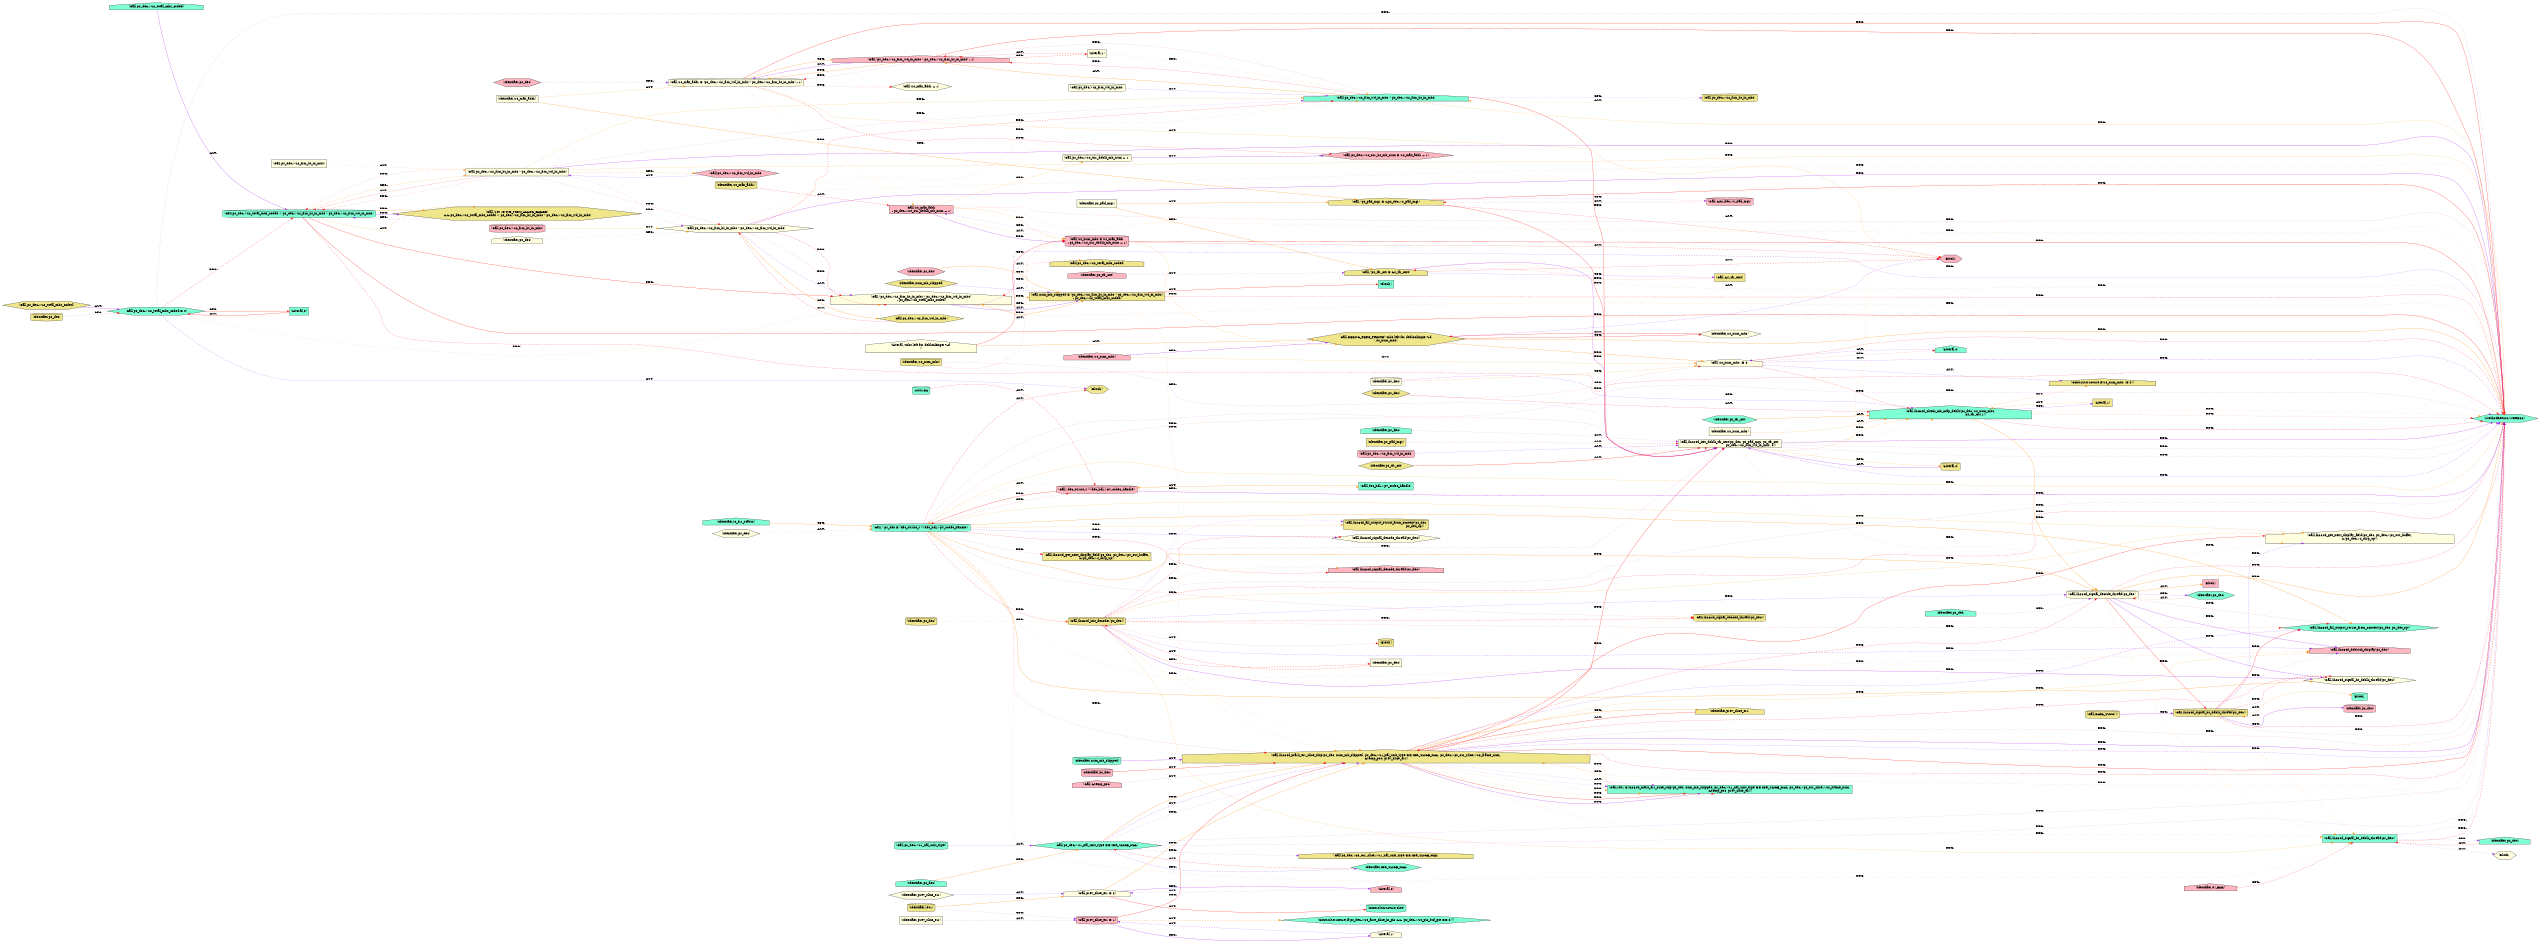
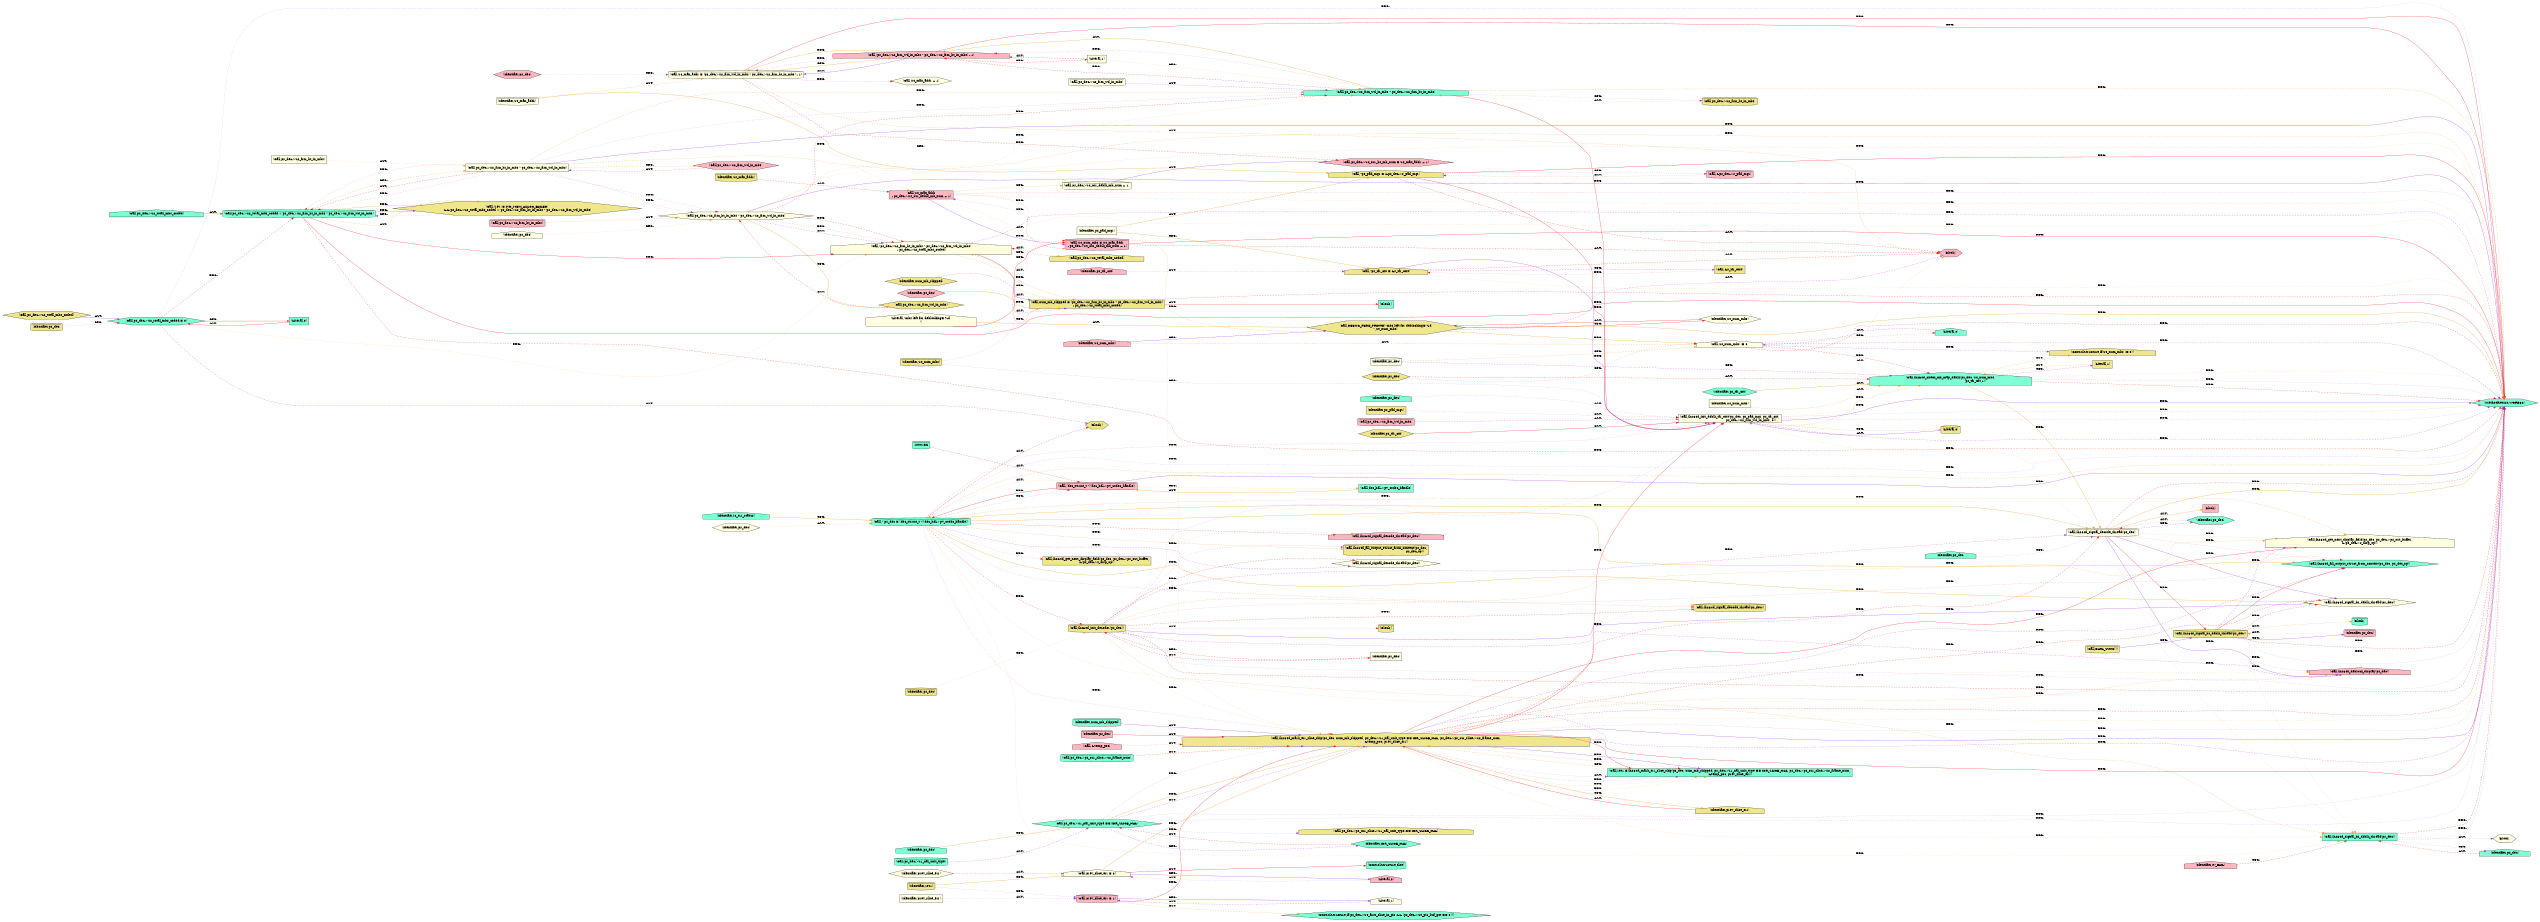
edge "(Call,u4_num_mbs != 0)" -> "(ControlStructure,if(u4_num_mbs != 0))": label "AST: " -> "DDG: "
node "(Call,ps_dec->ps_cur_slice->u2_frame_num)": added
